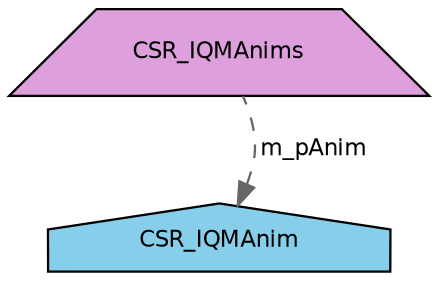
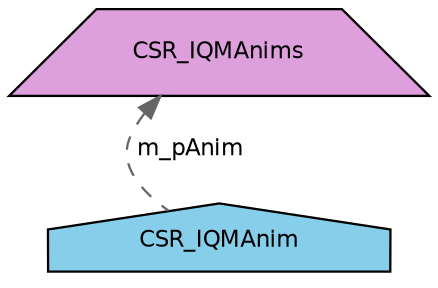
edge "CSR_IQMAnims" -> "CSR_IQMAnim": reversed
